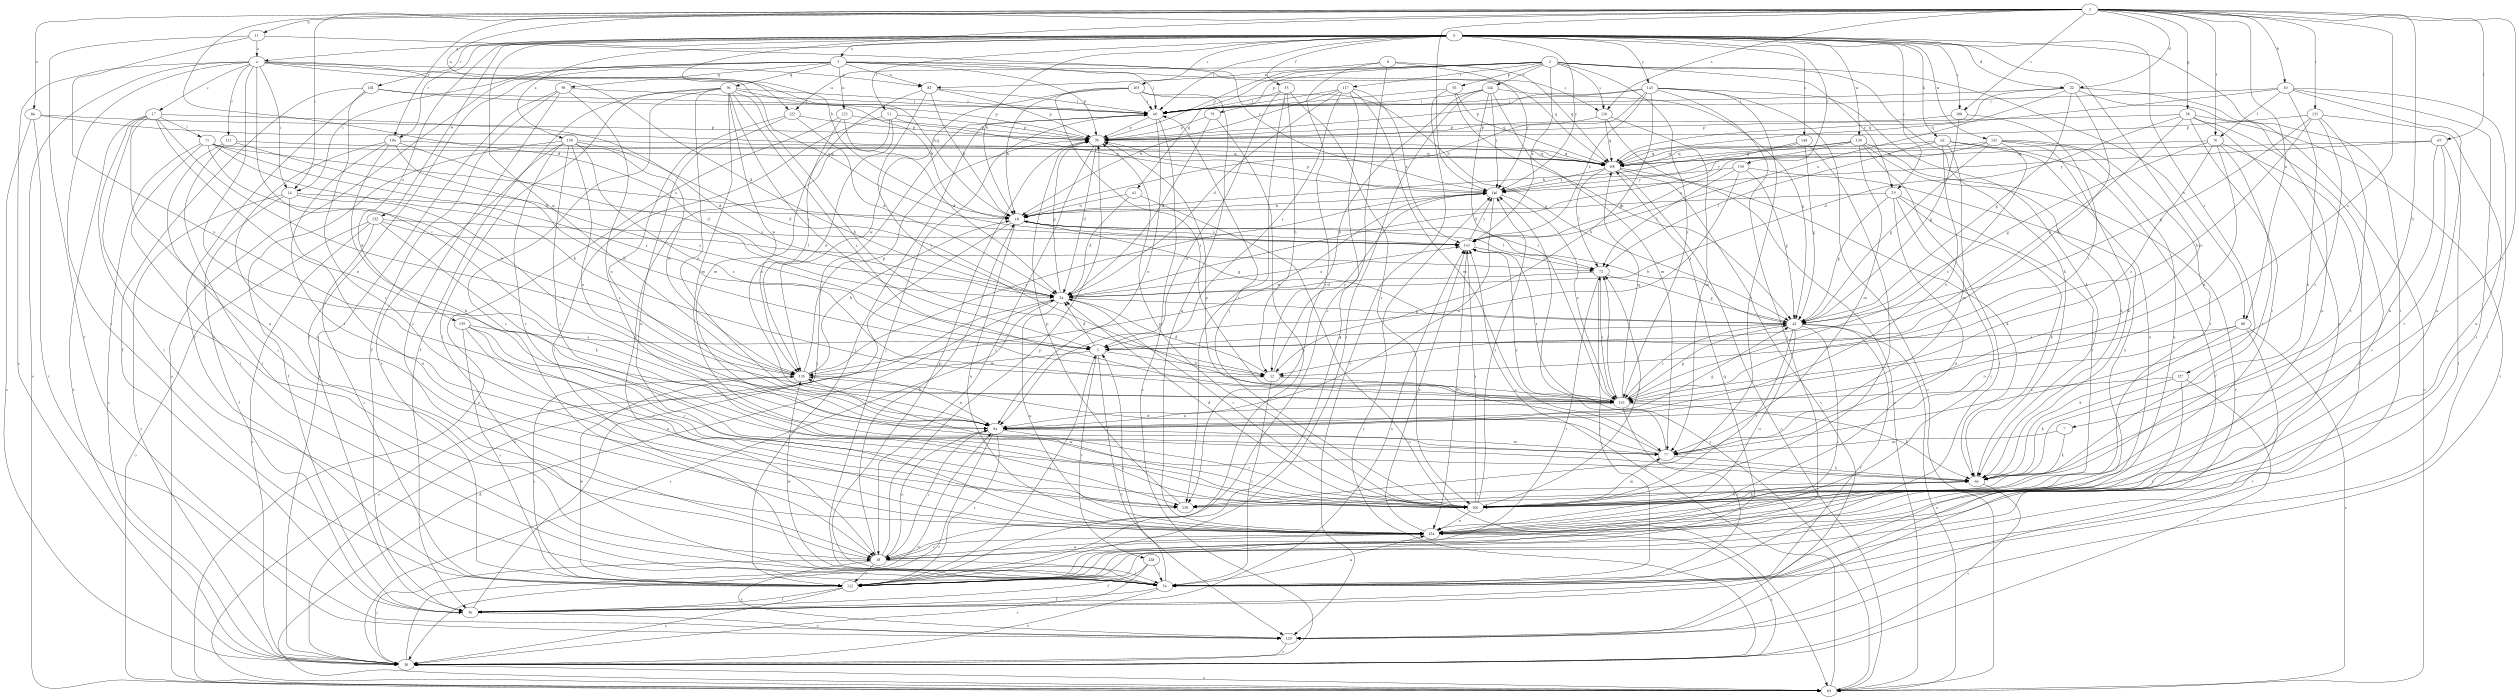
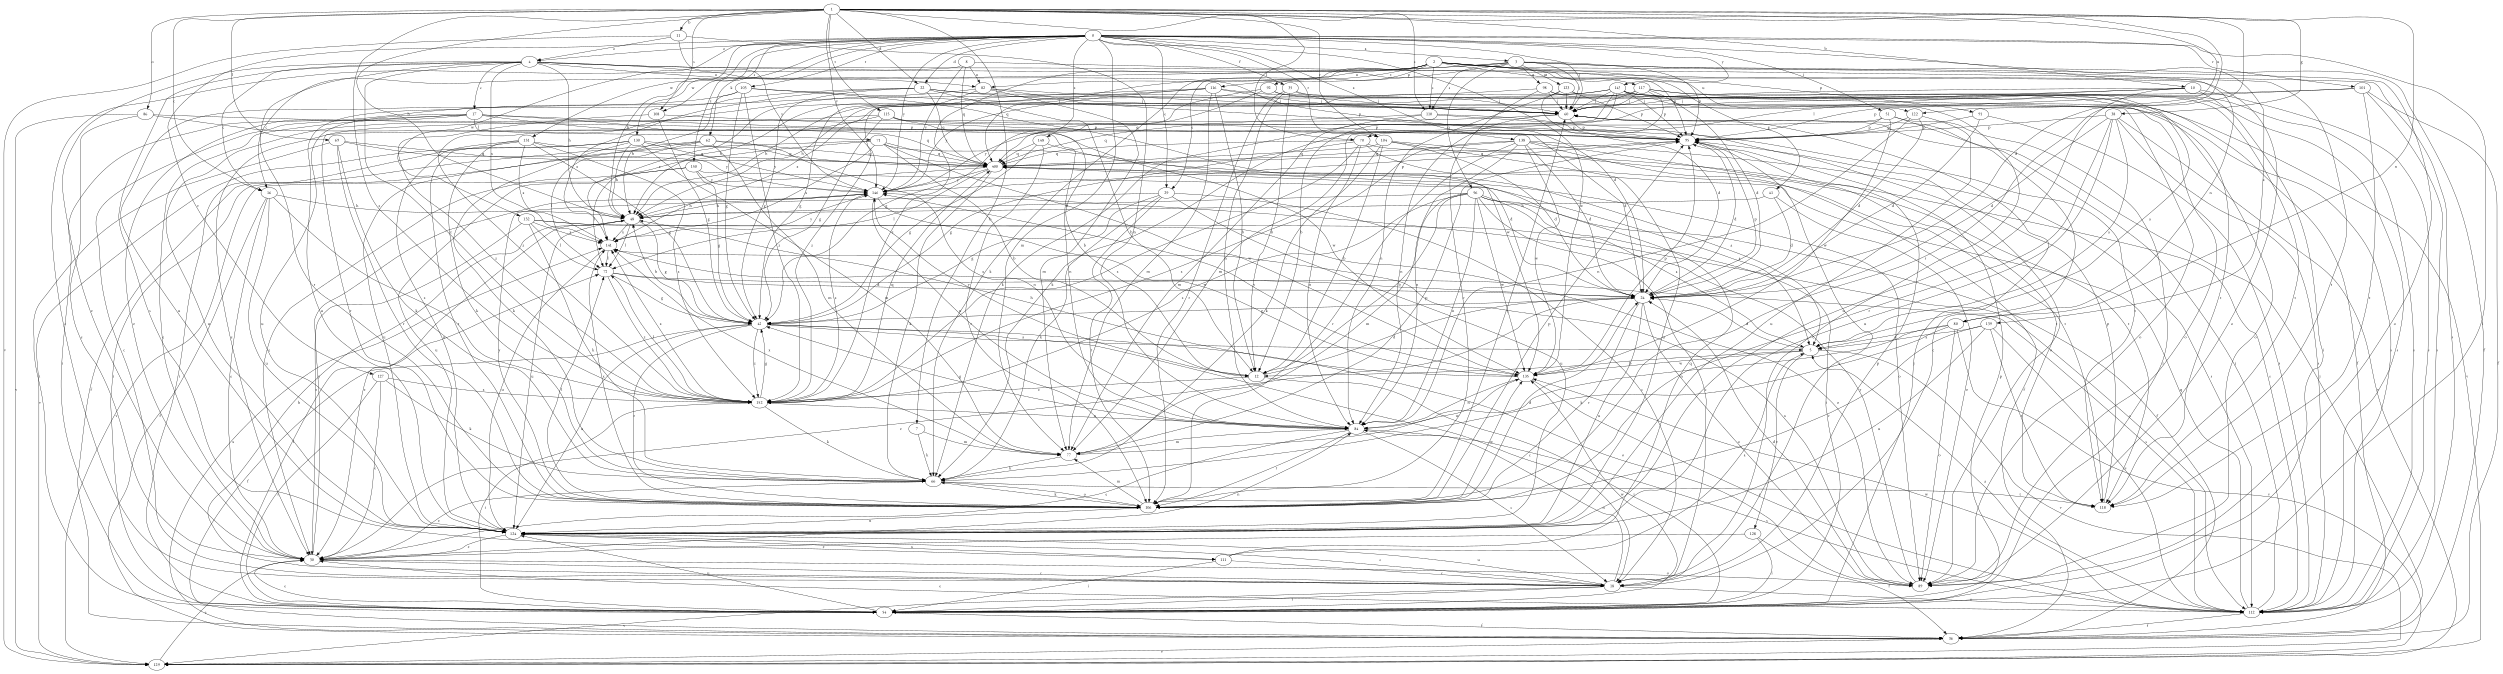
edge "96" -> "60": now "123" -> "60"
edge "10" -> "400": removed, label "q"
edge "2" -> "141": removed, label "x"
edge "115" -> "77": now "115" -> "106"
edge "124" -> "141": now "124" -> "111"
edge "54" -> "5": removed, label "a"
